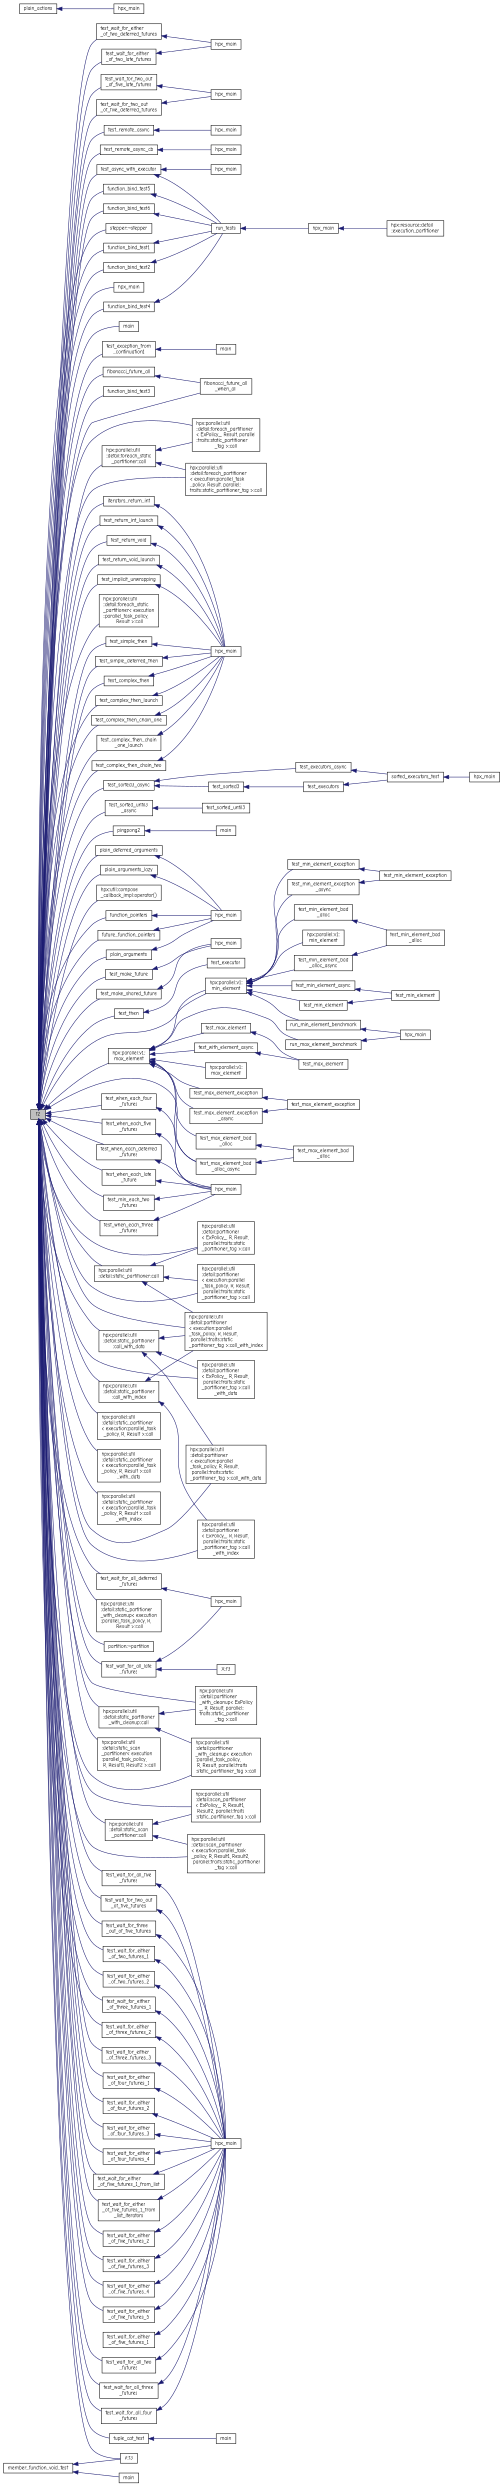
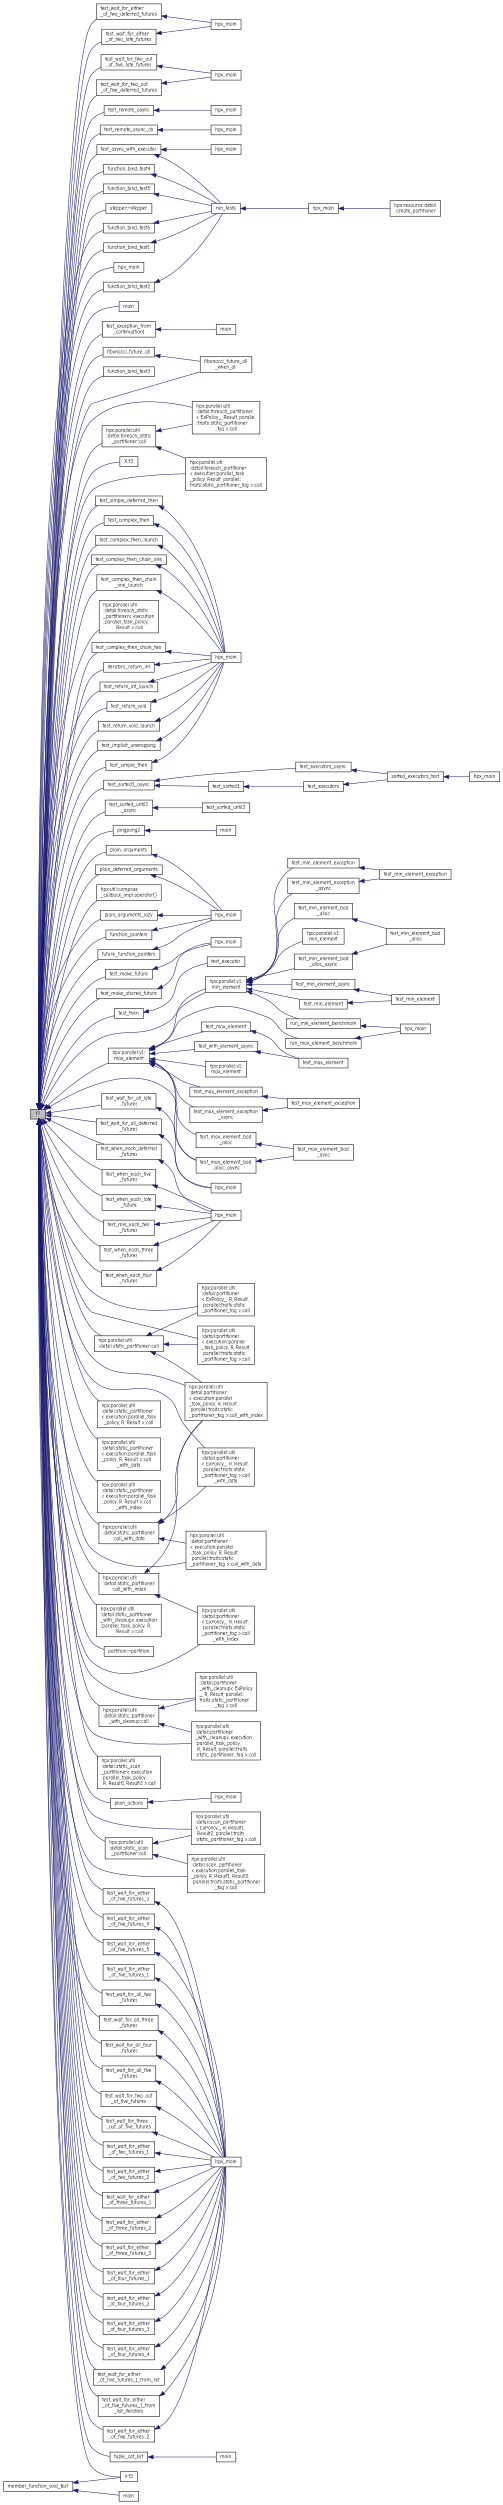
node "hpx::resource::detail ::execution_partitioner": label "hpx::resource::detail ::execution_partitioner" -> "hpx::resource::detail ::create_partitioner"
edge "plain_actions" -> "f2": added
edge "X::f3" -> "test_wait_for_all_late _futures": now "X::f3" -> "f2"
node "tuple_cat_test": label "tuple_cat_test" -> "tuple_cat_list"
